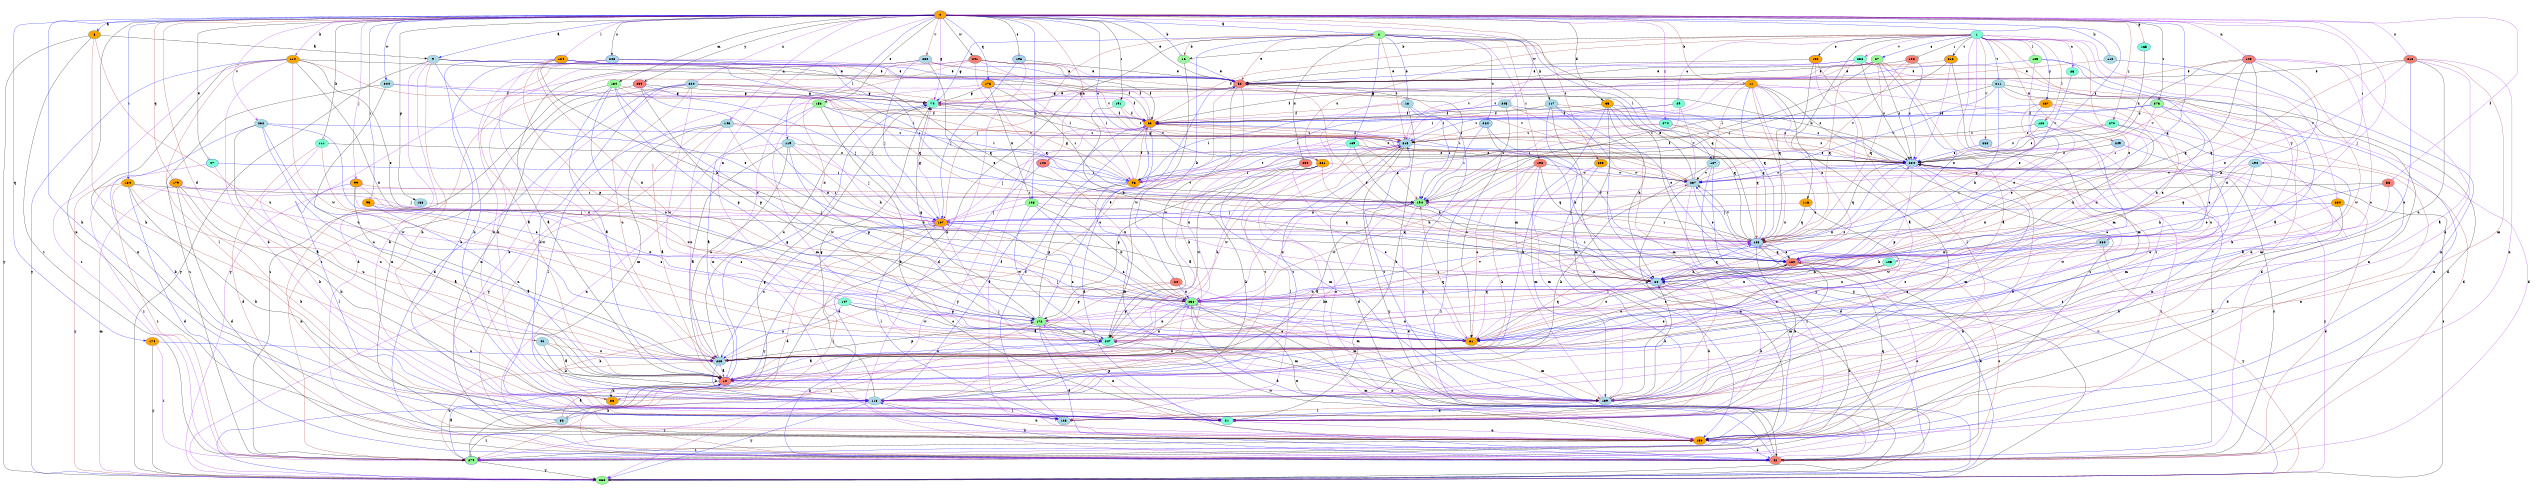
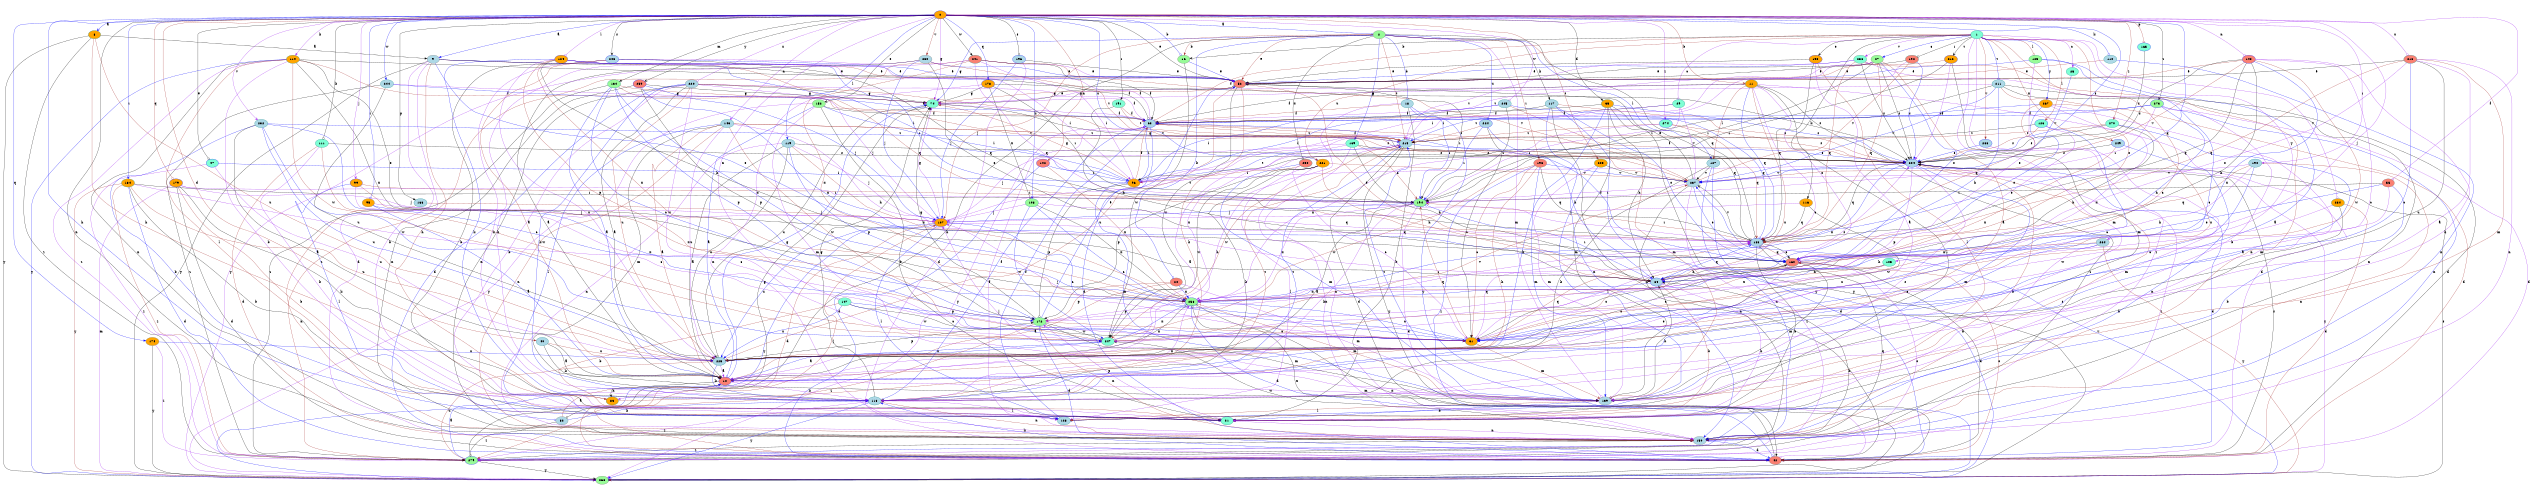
node "63": fillcolor orange -> lightblue
edge "234" -> "107": removed, label "j"
edge "99" -> "10": now "220" -> "10"
edge "203" -> "21": color blue -> black
edge "118" -> "82": reversed
node "150": fillcolor orange -> lightblue
